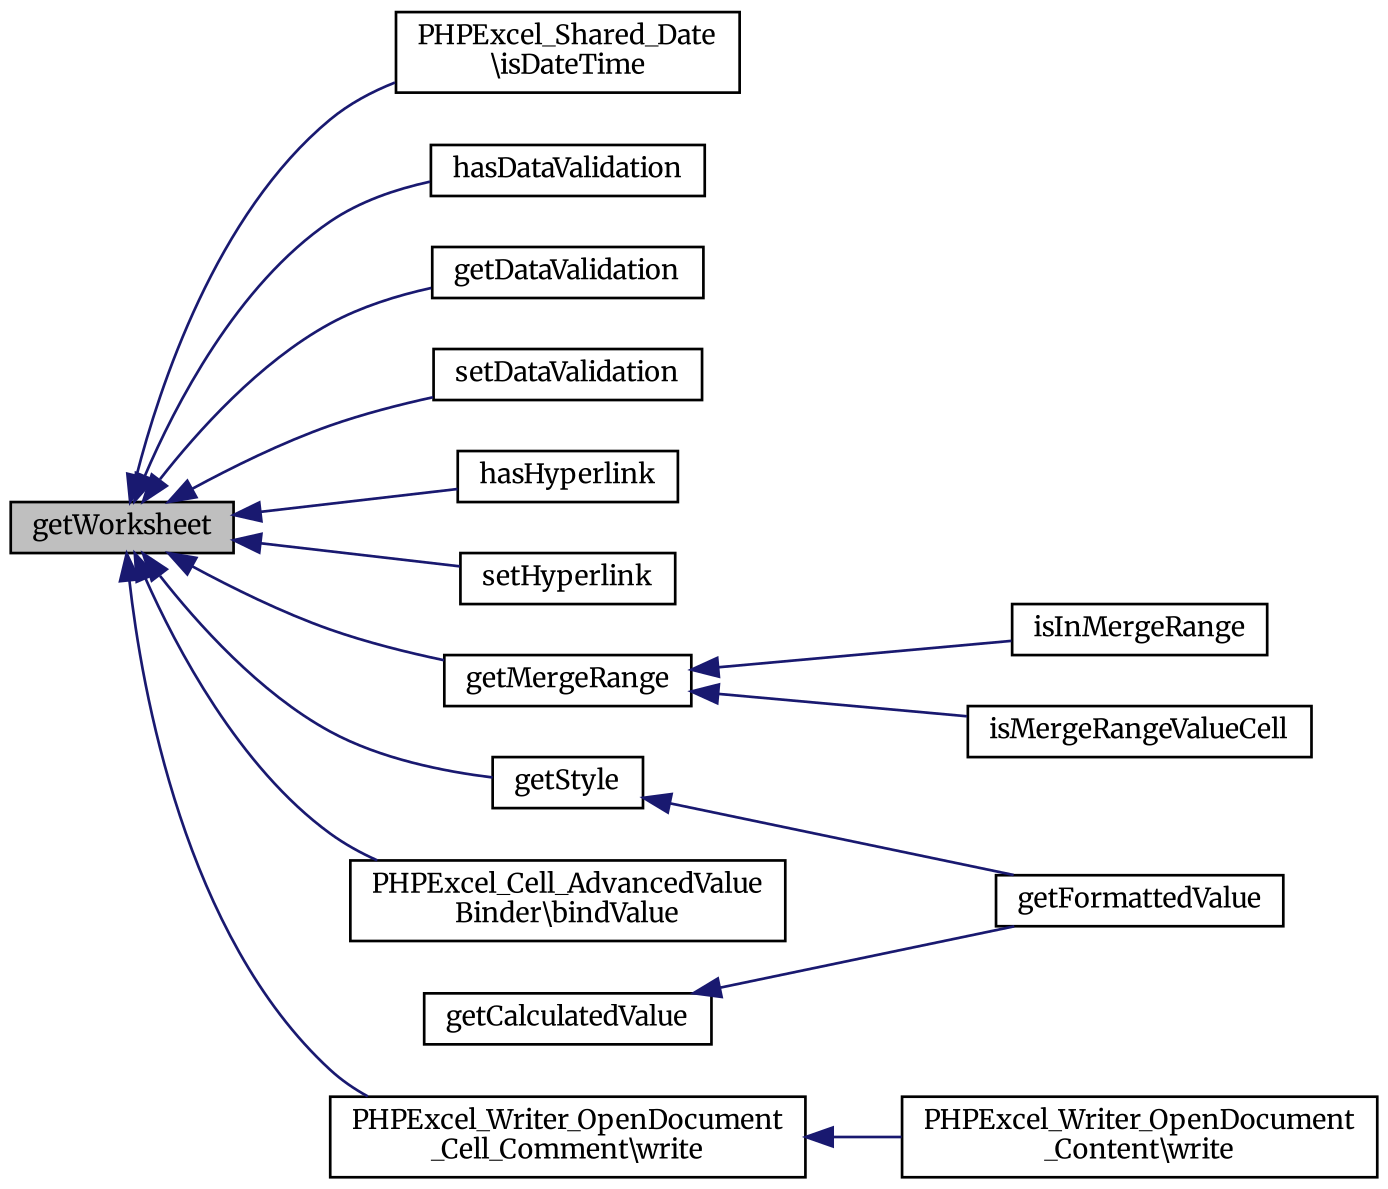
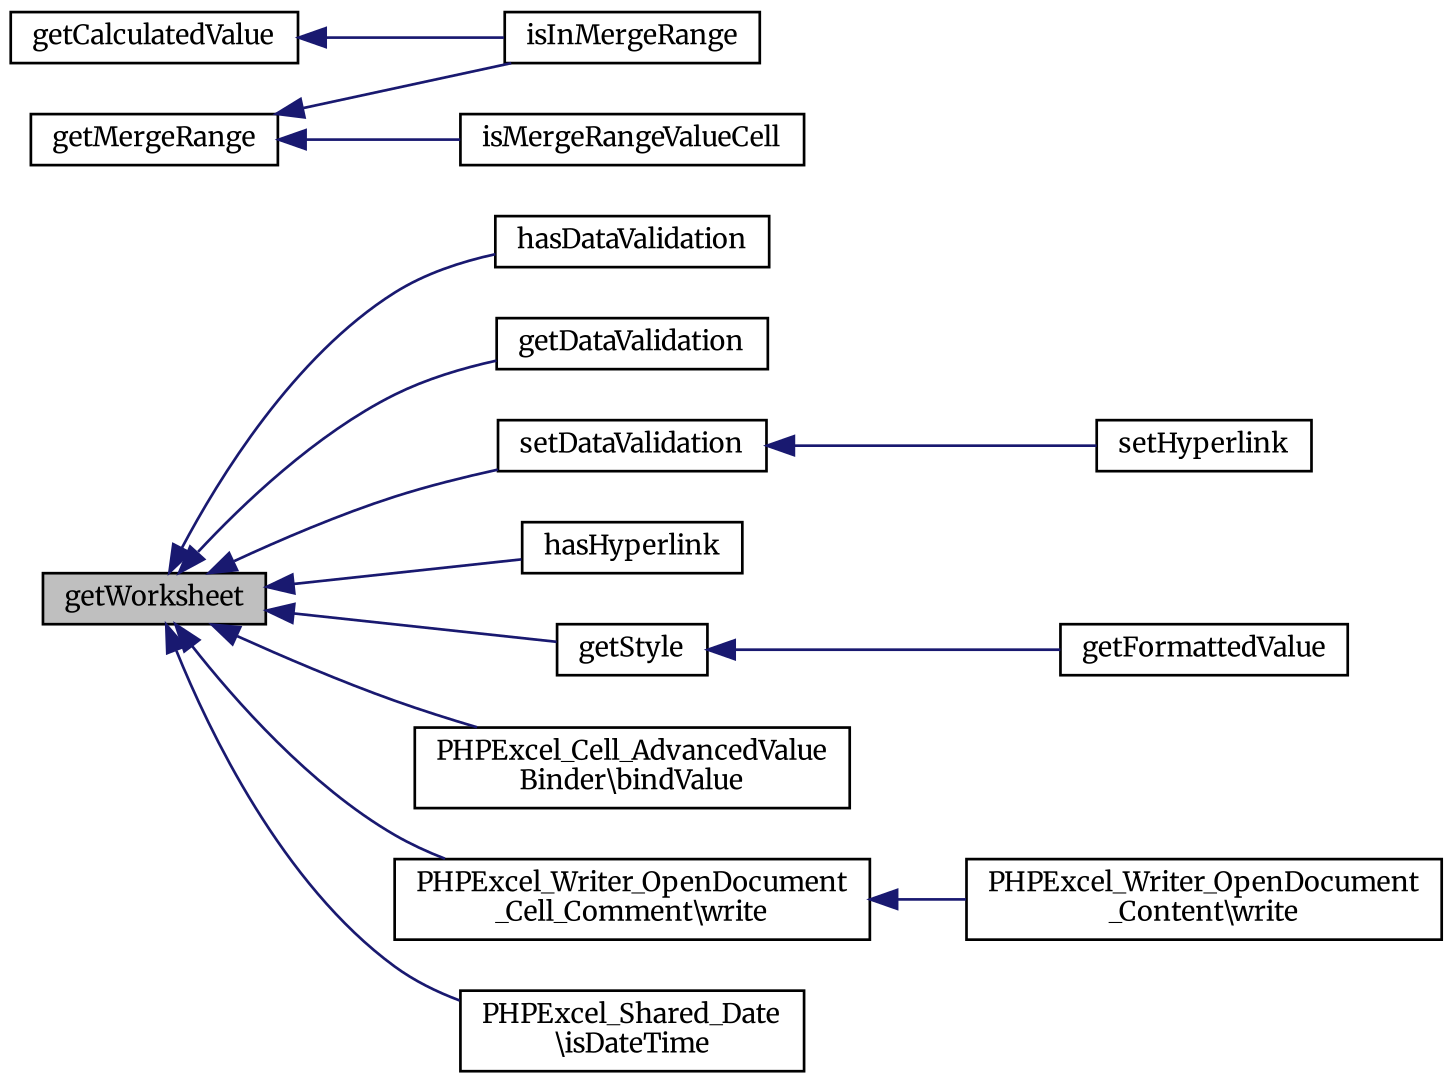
edge "setHyperlink" -> "getWorksheet": now "setHyperlink" -> "setDataValidation"
edge "getMergeRange" -> "getWorksheet": removed
edge "getFormattedValue" -> "getCalculatedValue": now "isInMergeRange" -> "getCalculatedValue"
